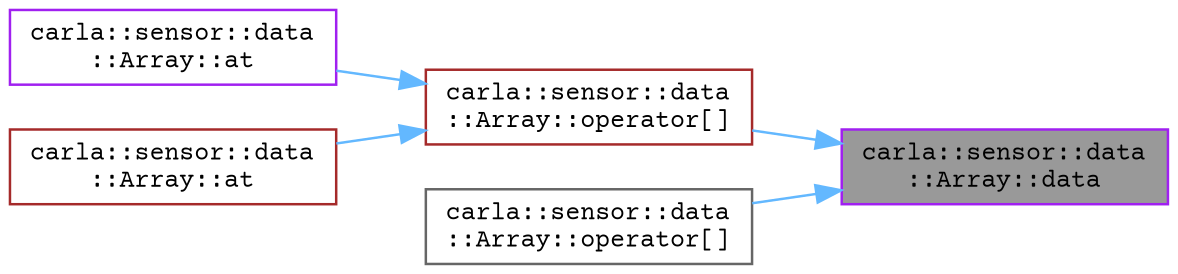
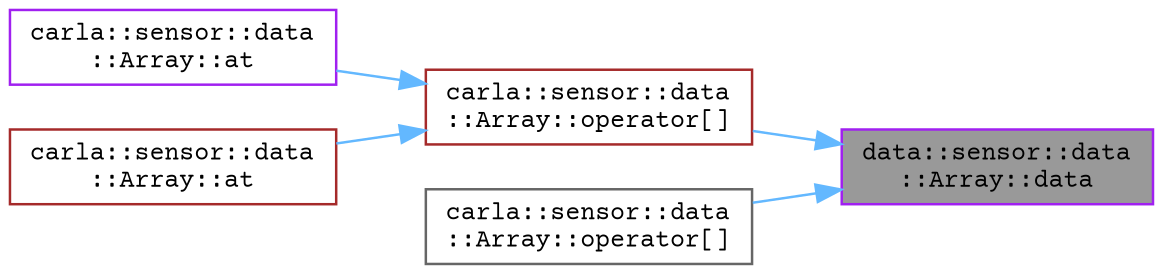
node "carla::sensor::data ::Array::data": label "carla::sensor::data ::Array::data" -> "data::sensor::data ::Array::data"
